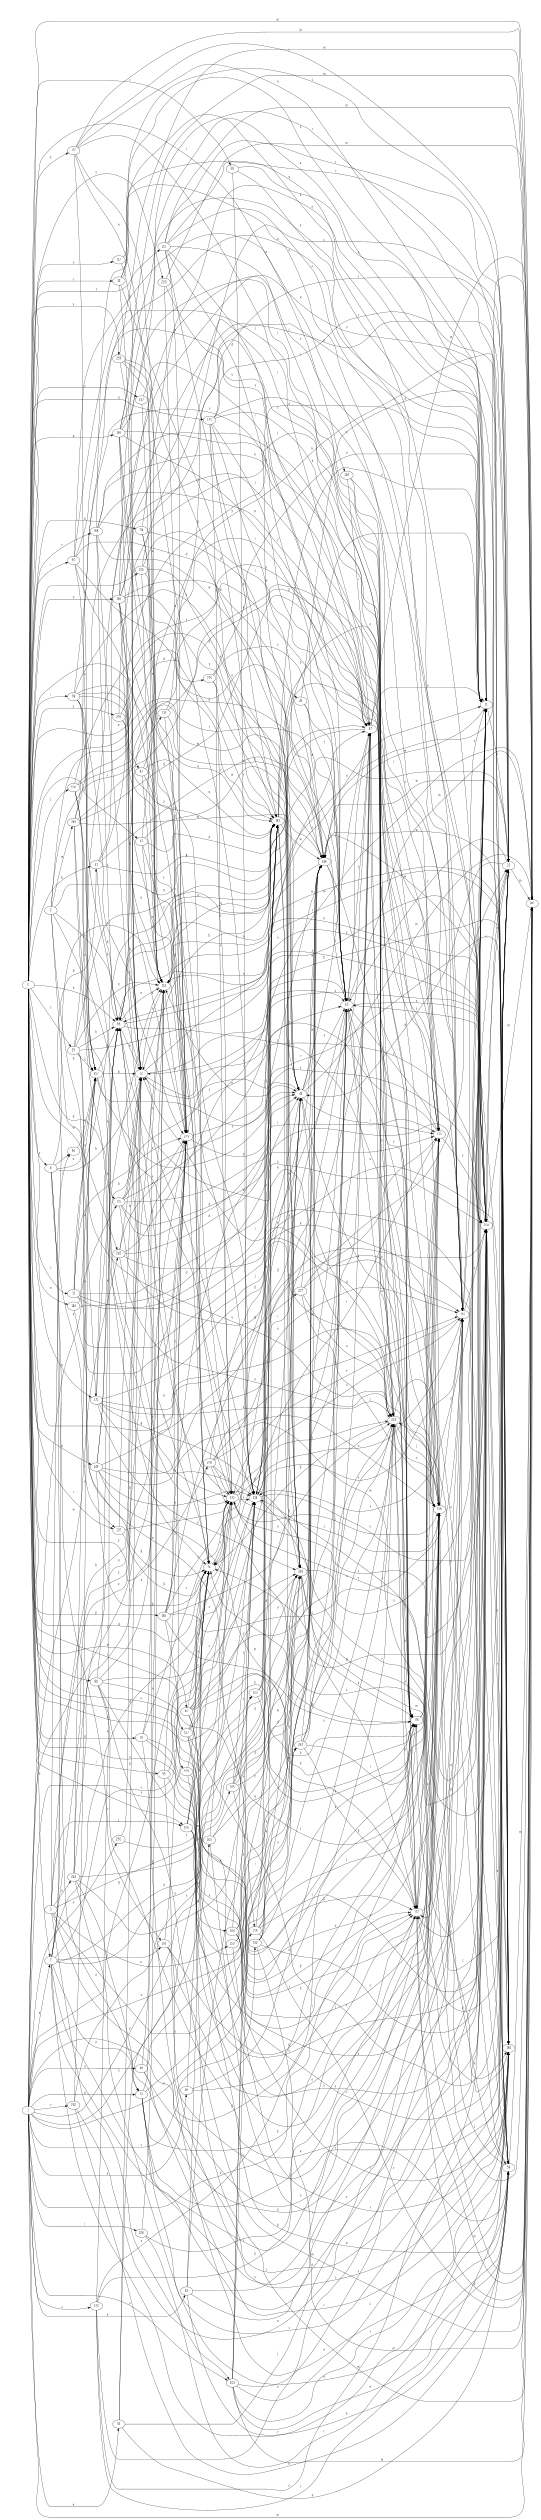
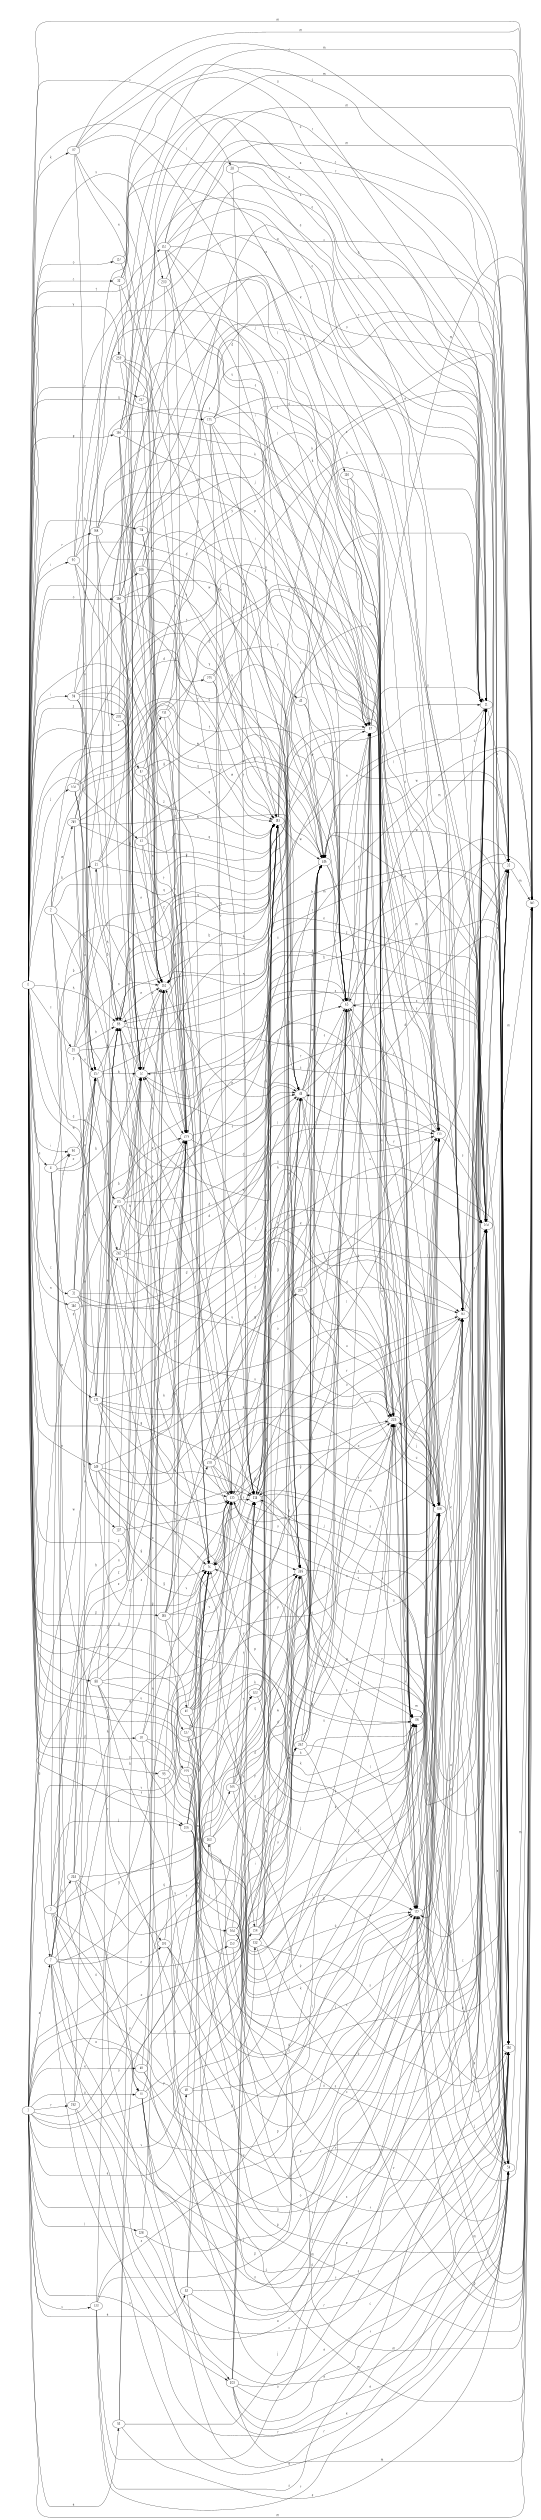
edge "22" -> "11": now "257" -> "11"
edge "245" -> "183": added, label "q"
edge "0" -> "107": now "0" -> "96"
node "250": removed
